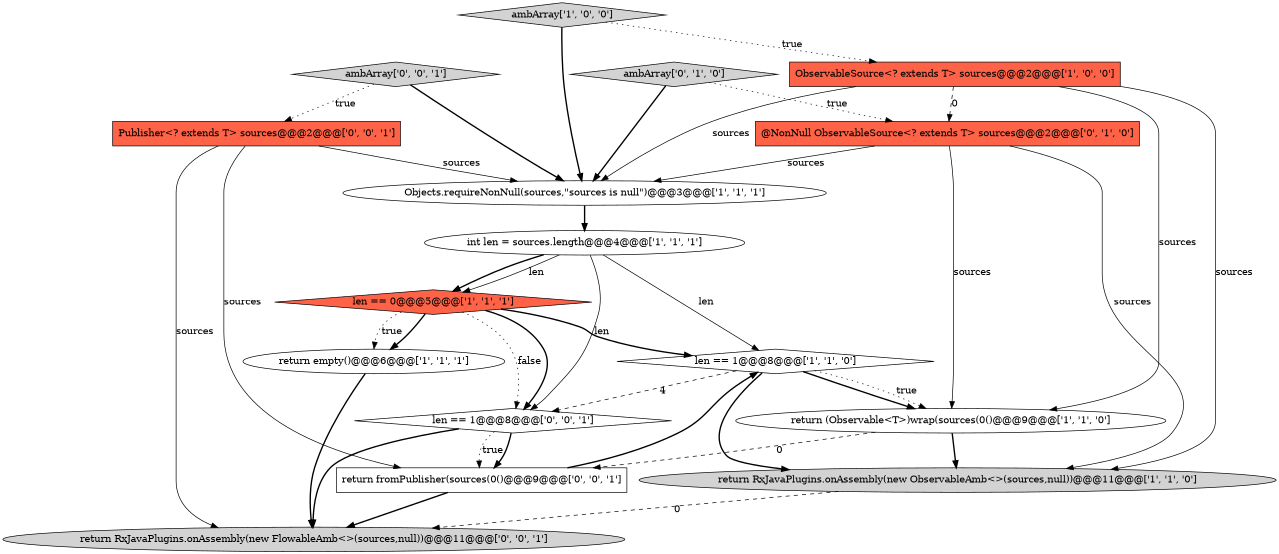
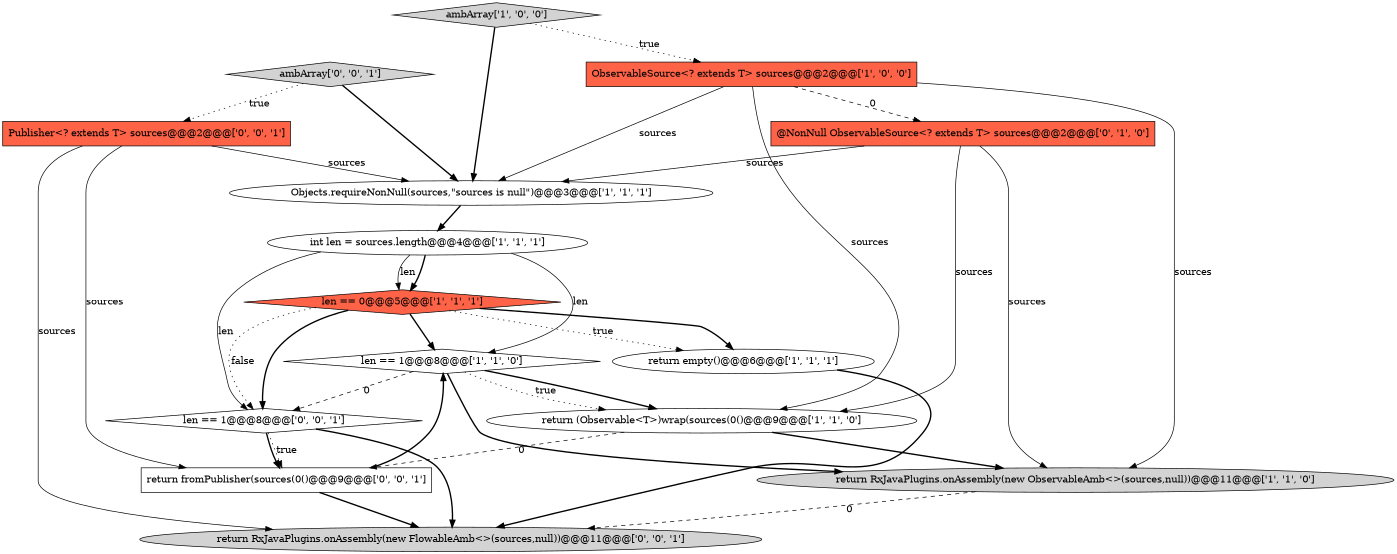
node "ambArray['0', '1', '0']": removed
edge "len == 1@@@8@@@['1', '1', '0']" -> "len == 1@@@8@@@['0', '0', '1']": label "4" -> "0"
